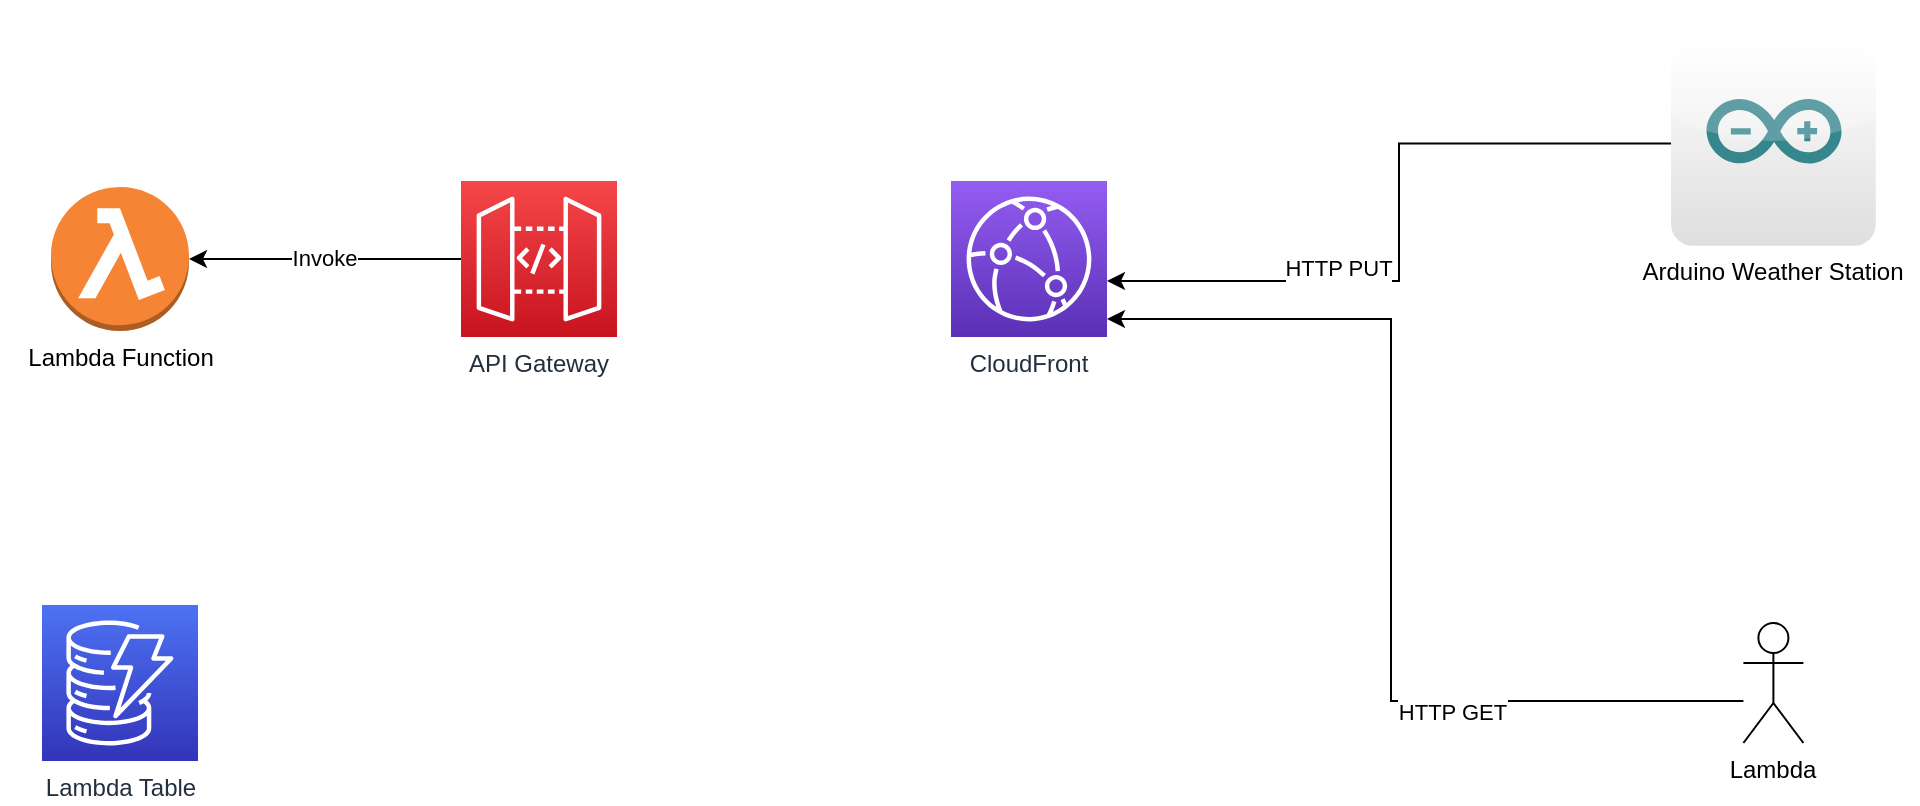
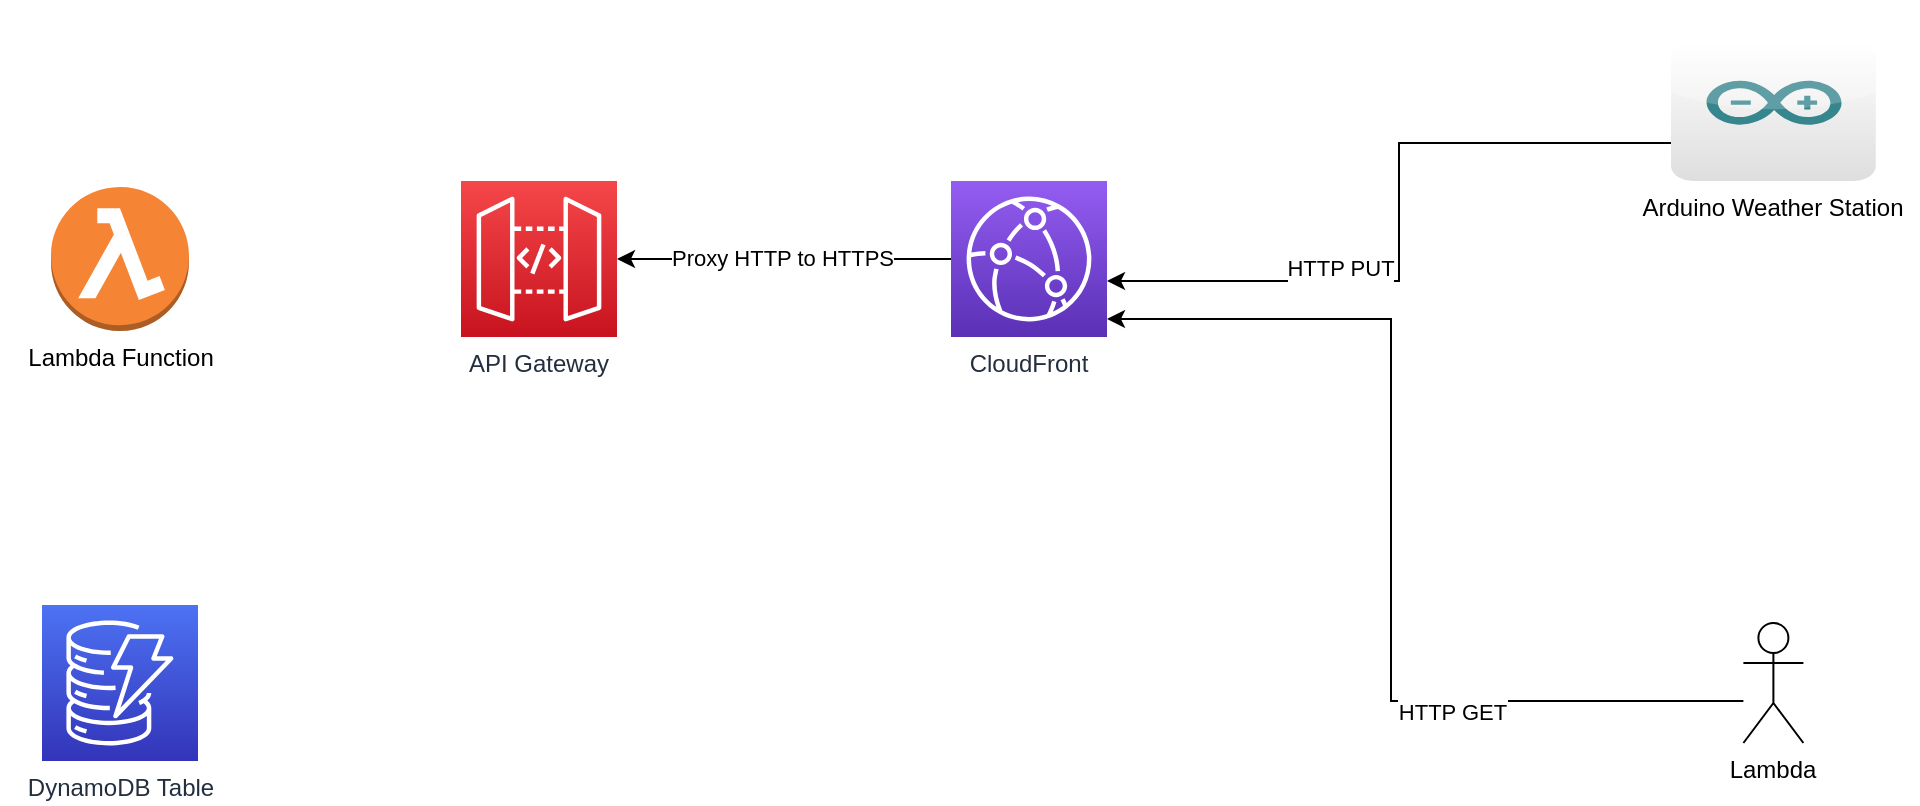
node "Arduino Weather Station": size 205x205 -> 205x140
edge "API Gateway" -> "Lambda Function": removed, label "Invoke"
edge "CloudFront" -> "API Gateway": added, label "Proxy HTTP to HTTPS"
node "Lambda Table": label "Lambda Table" -> "DynamoDB Table"
